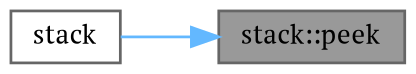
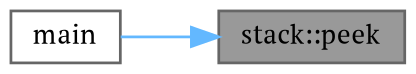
node "stack": label "stack" -> "main"
